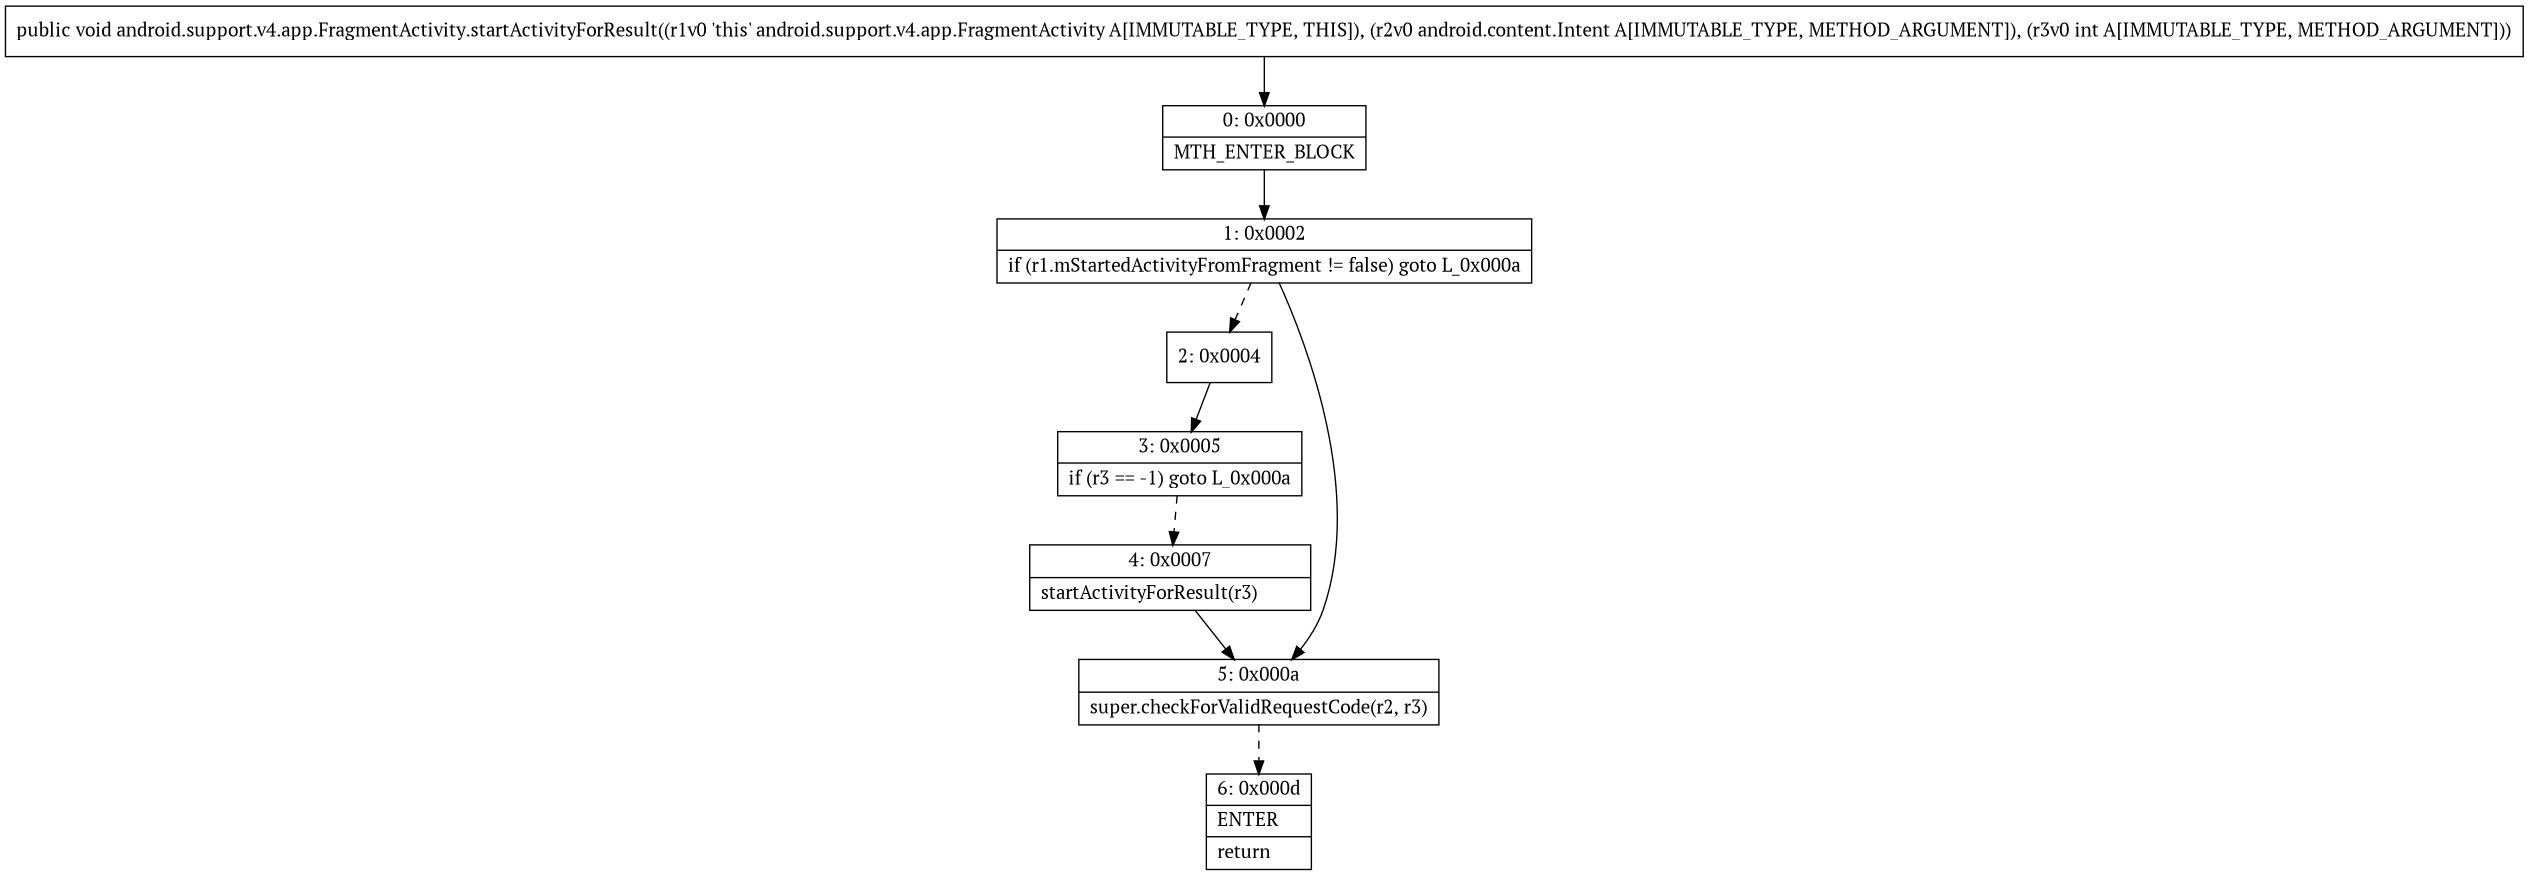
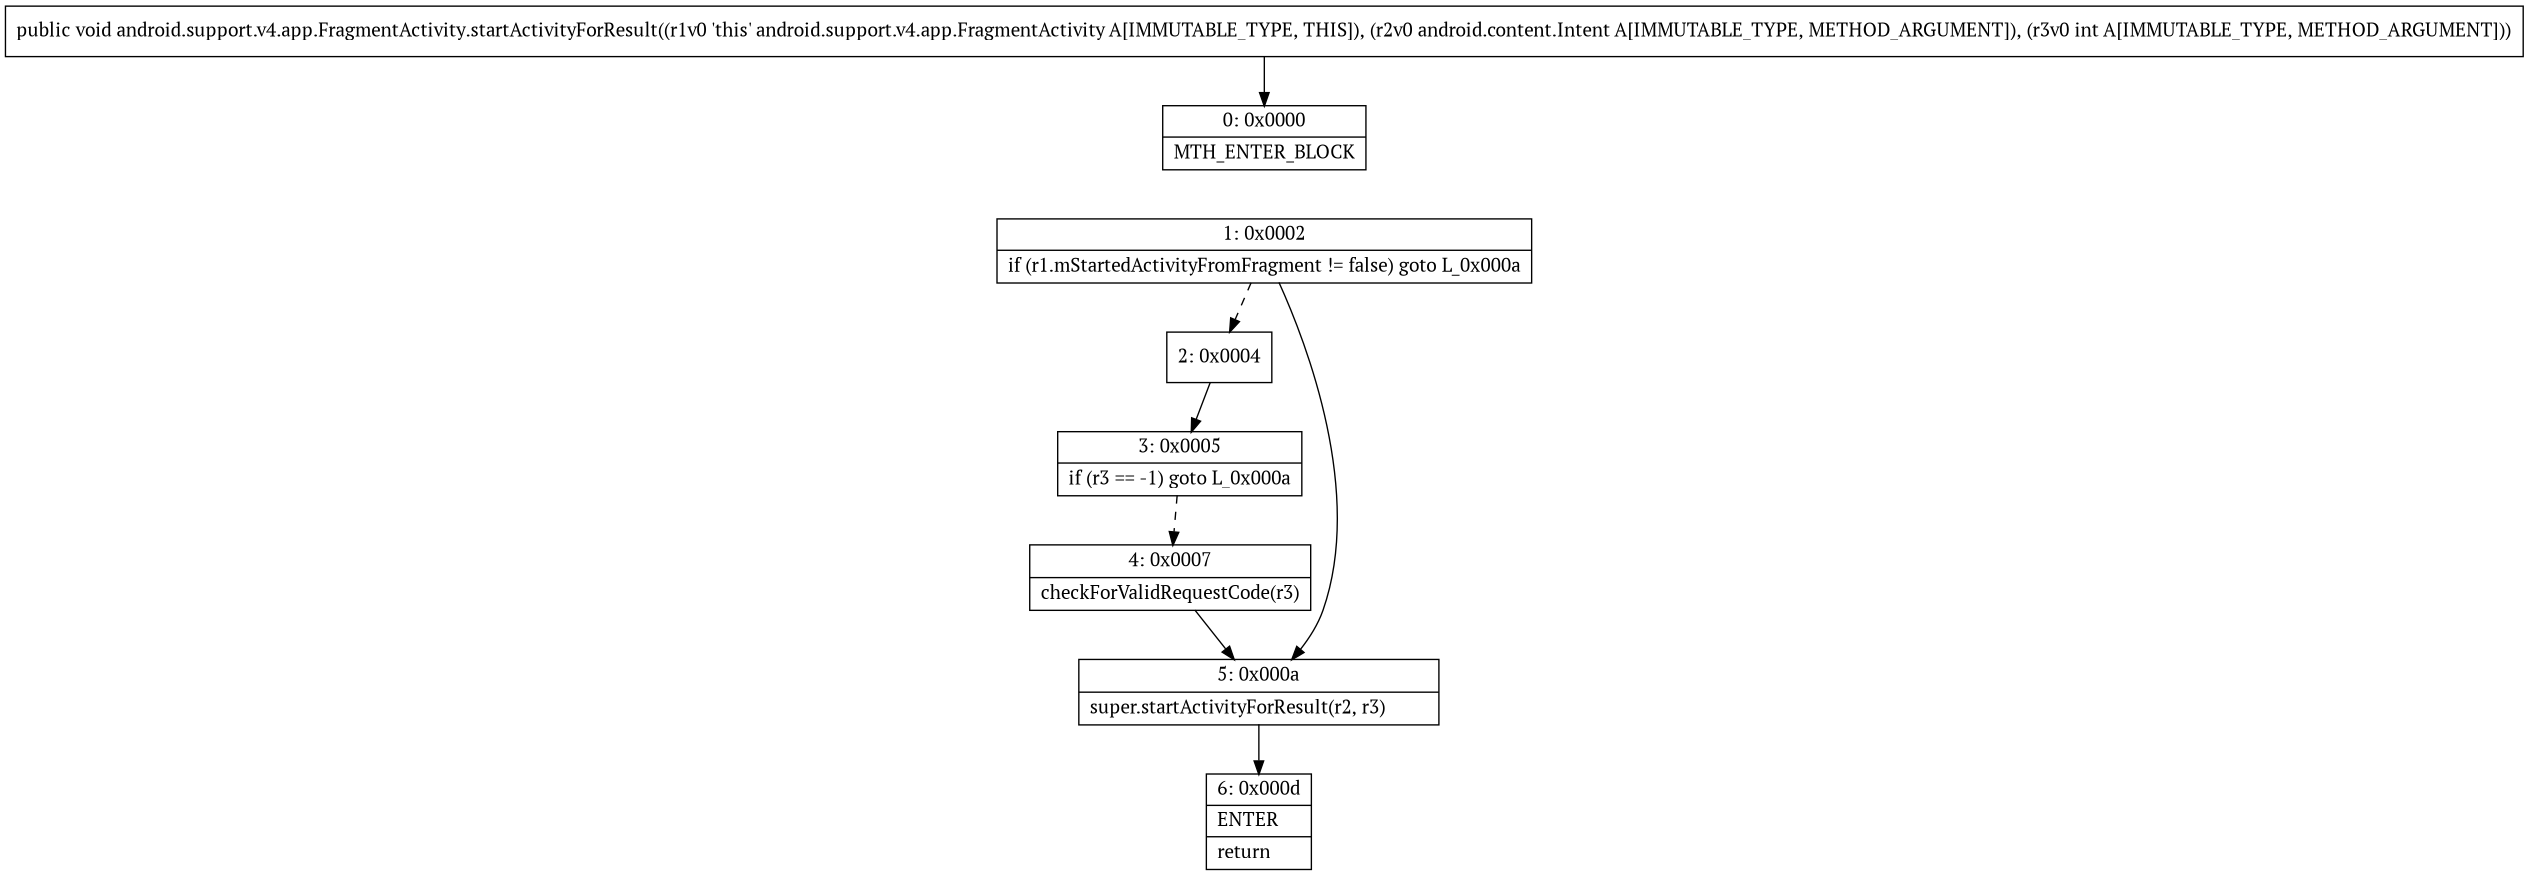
edge "0: 0x0000" -> "1: 0x0002": removed
node "4: 0x0007": text "startActivityForResult(r3)" -> "checkForValidRequestCode(r3)"
node "5: 0x000a": text "super.checkForValidRequestCode(r2, r3)" -> "super.startActivityForResult(r2, r3)"
edge "5: 0x000a" -> "6: 0x000d": style dashed -> solid
